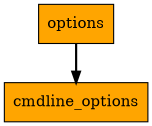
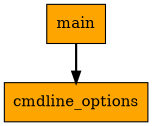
node "options": label "options" -> "main"
